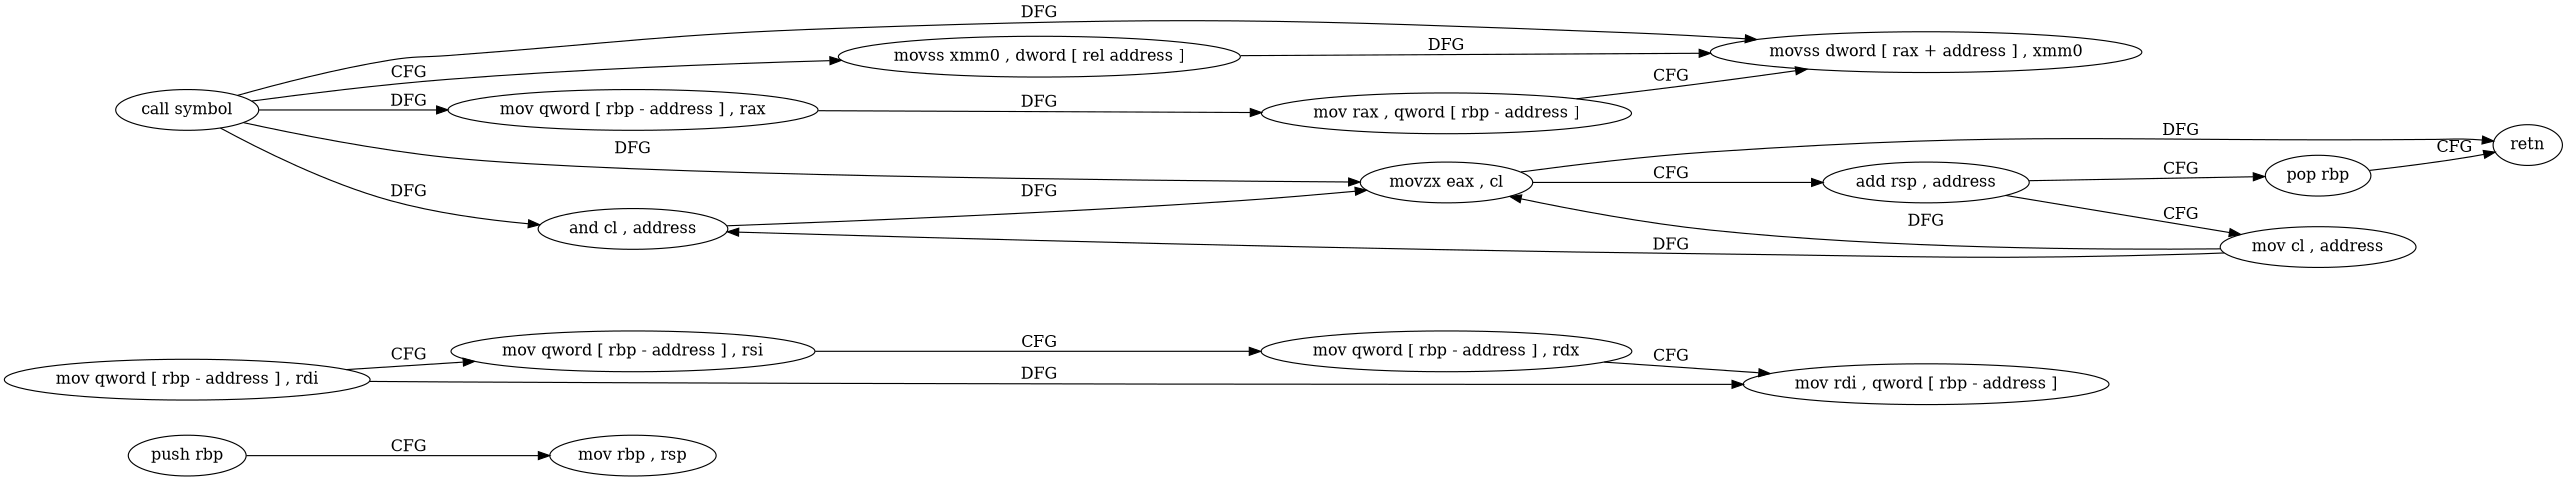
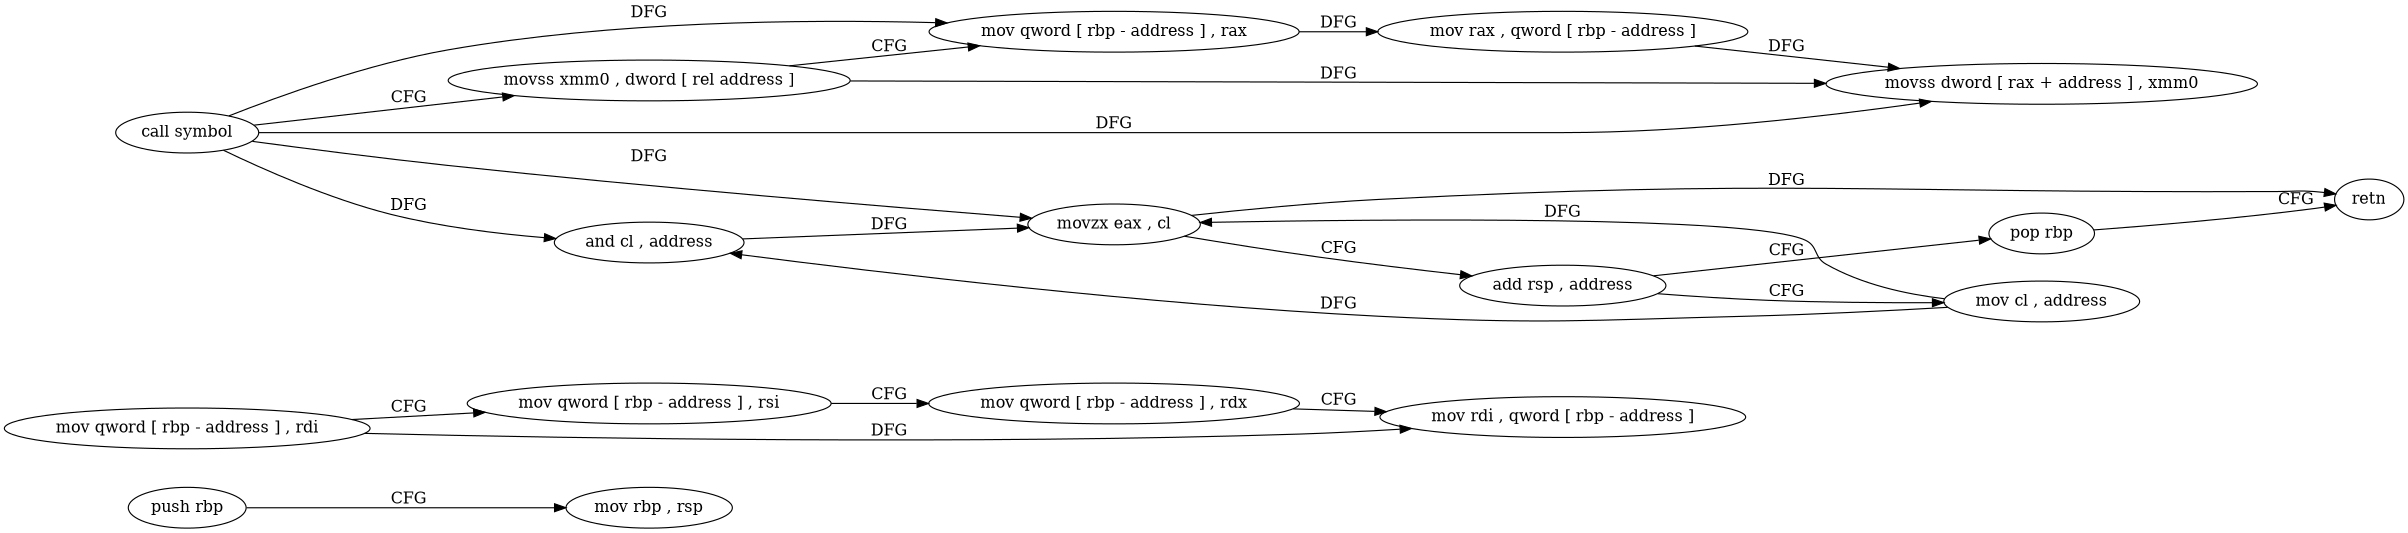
edge "movss xmm0 , dword [ rel address ]" -> "mov qword [ rbp - address ] , rax": added, label "CFG"
edge "mov rax , qword [ rbp - address ]" -> "movss dword [ rax + address ] , xmm0": label "CFG" -> "DFG"
